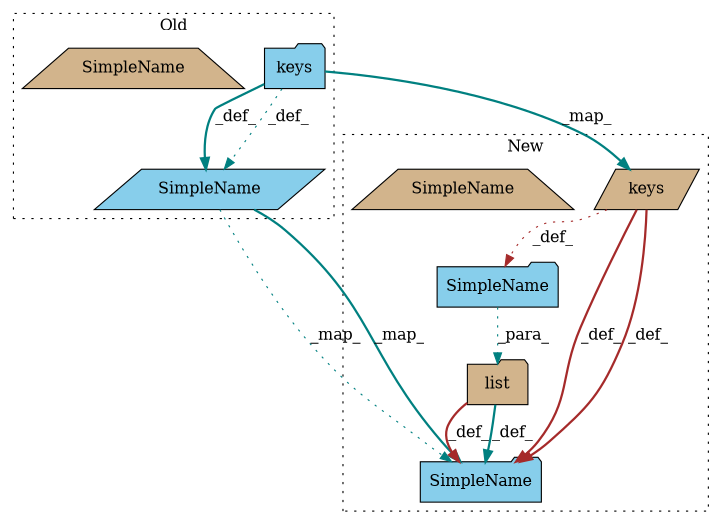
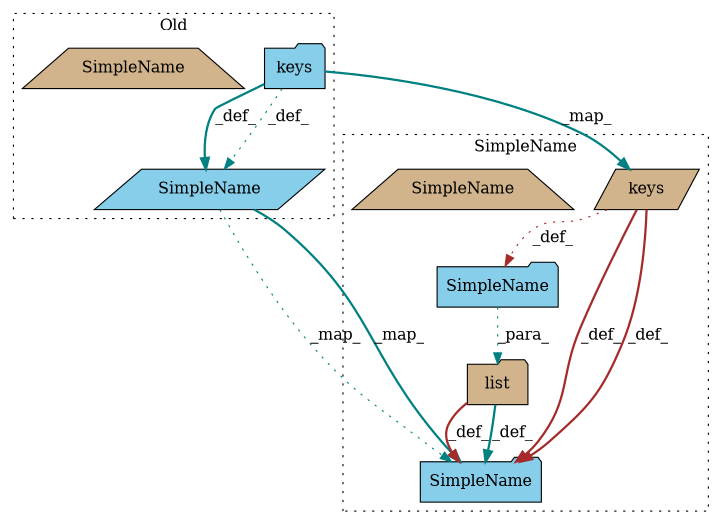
cluster "New": label "New" -> "SimpleName"
